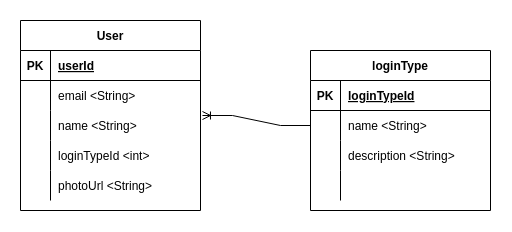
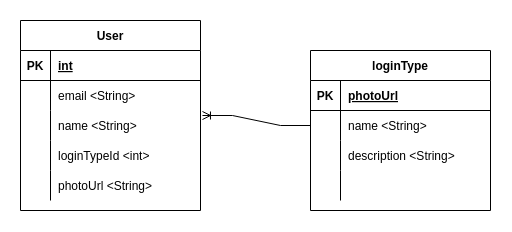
node "userId": label "userId" -> "int"
node "loginTypeId": label "loginTypeId" -> "photoUrl"
